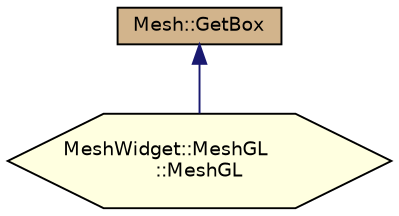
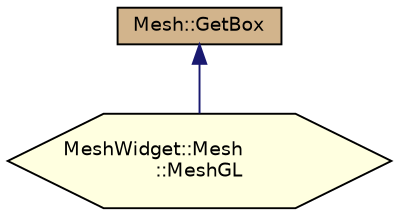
node "MeshWidget::MeshGL ::MeshGL": label "MeshWidget::MeshGL ::MeshGL" -> "MeshWidget::Mesh ::MeshGL"
